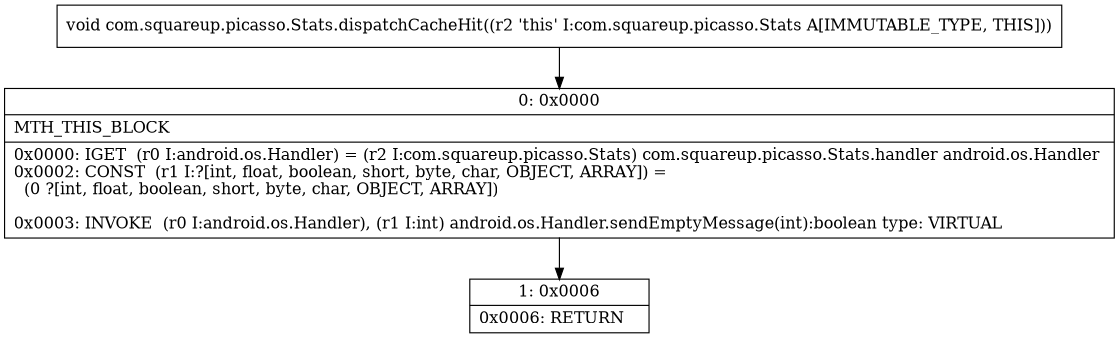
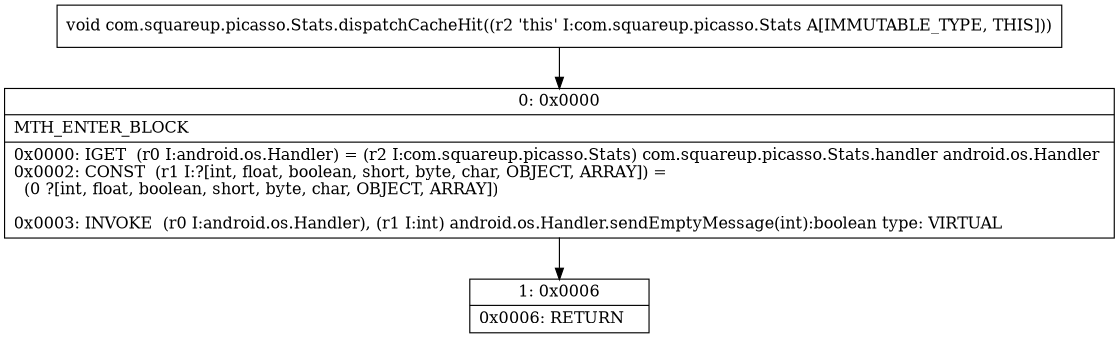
node "0: 0x0000": text "MTH_THIS_BLOCK" -> "MTH_ENTER_BLOCK"
